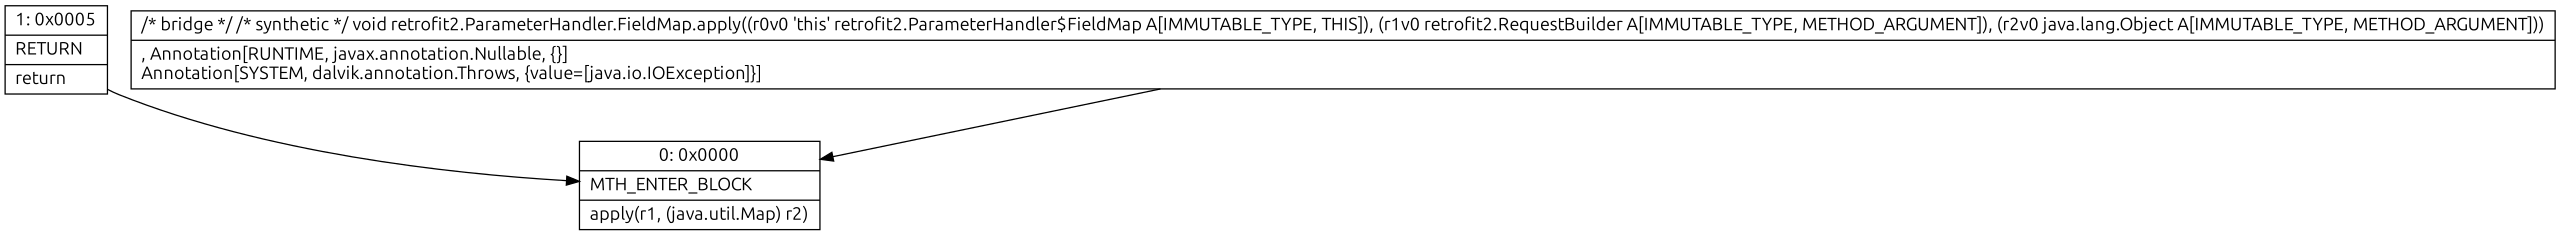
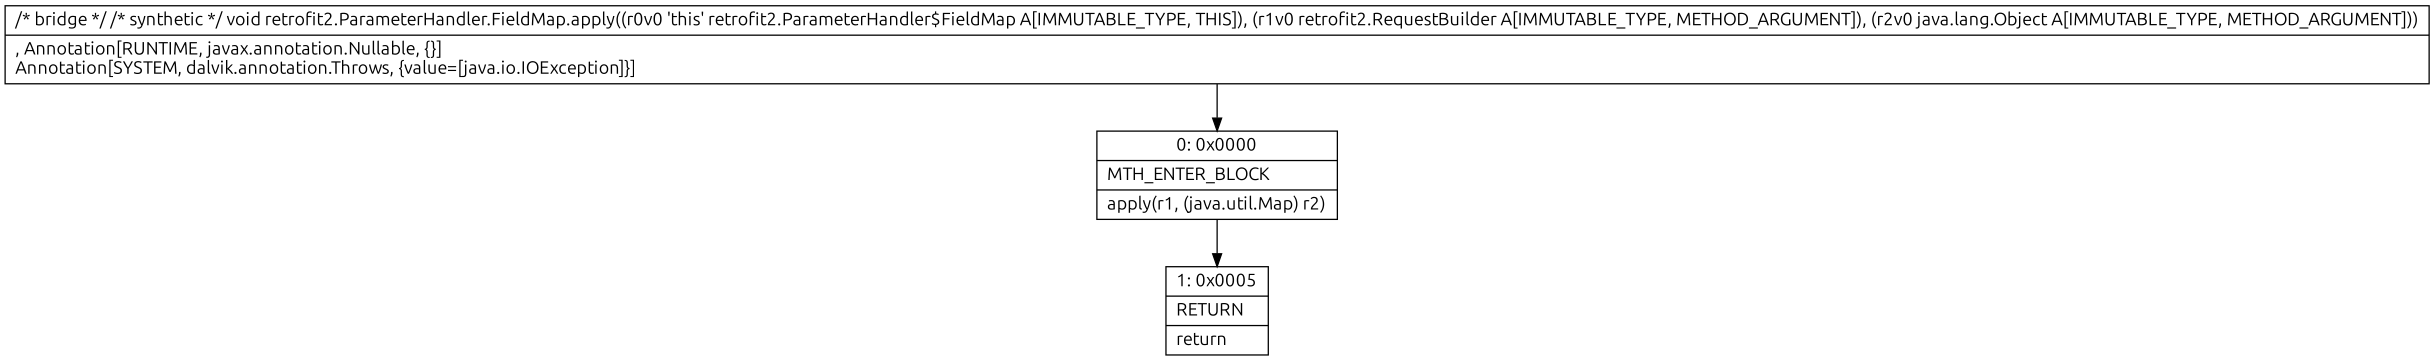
edge "1: 0x0005" -> "0: 0x0000": reversed
